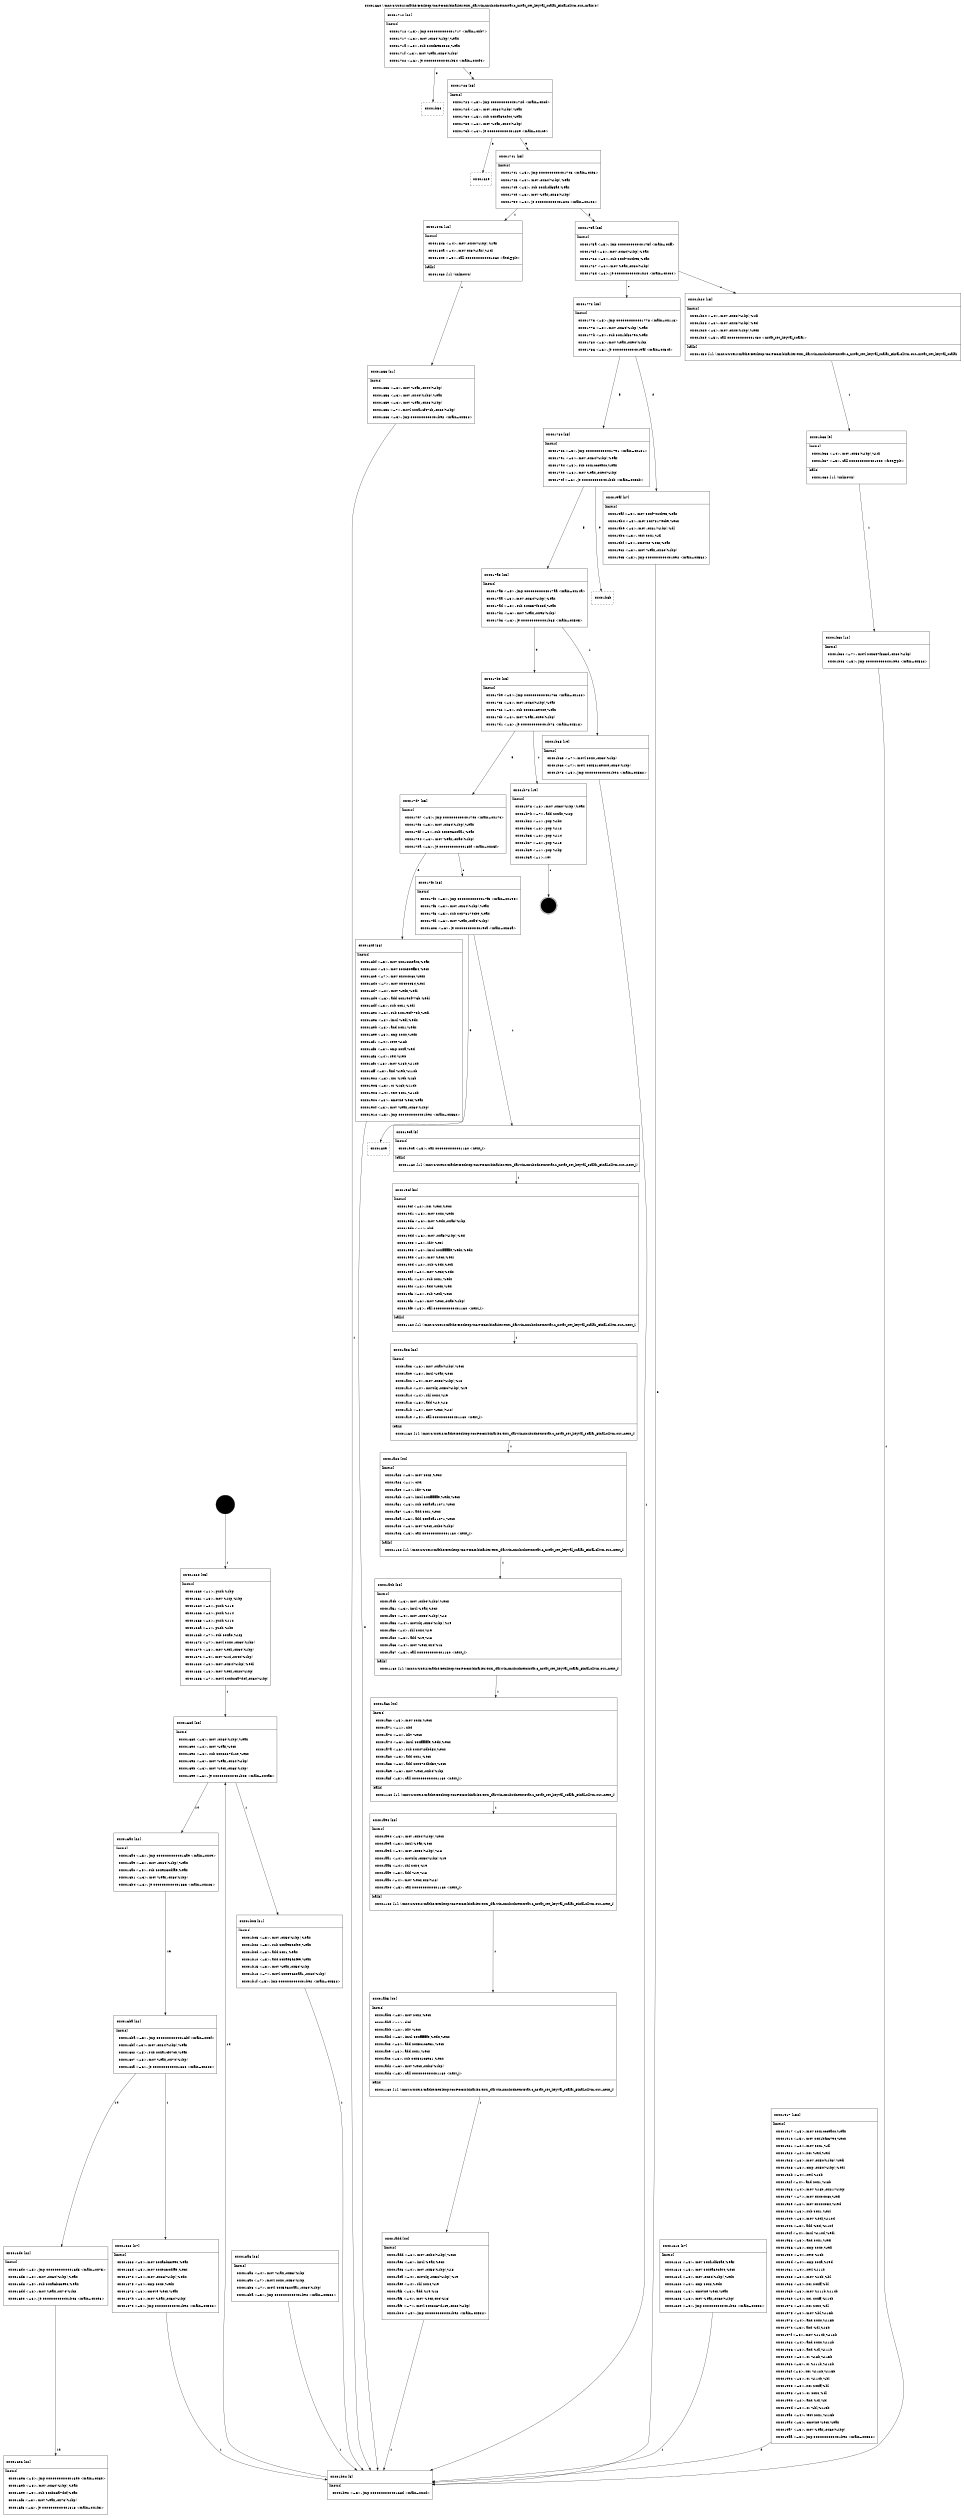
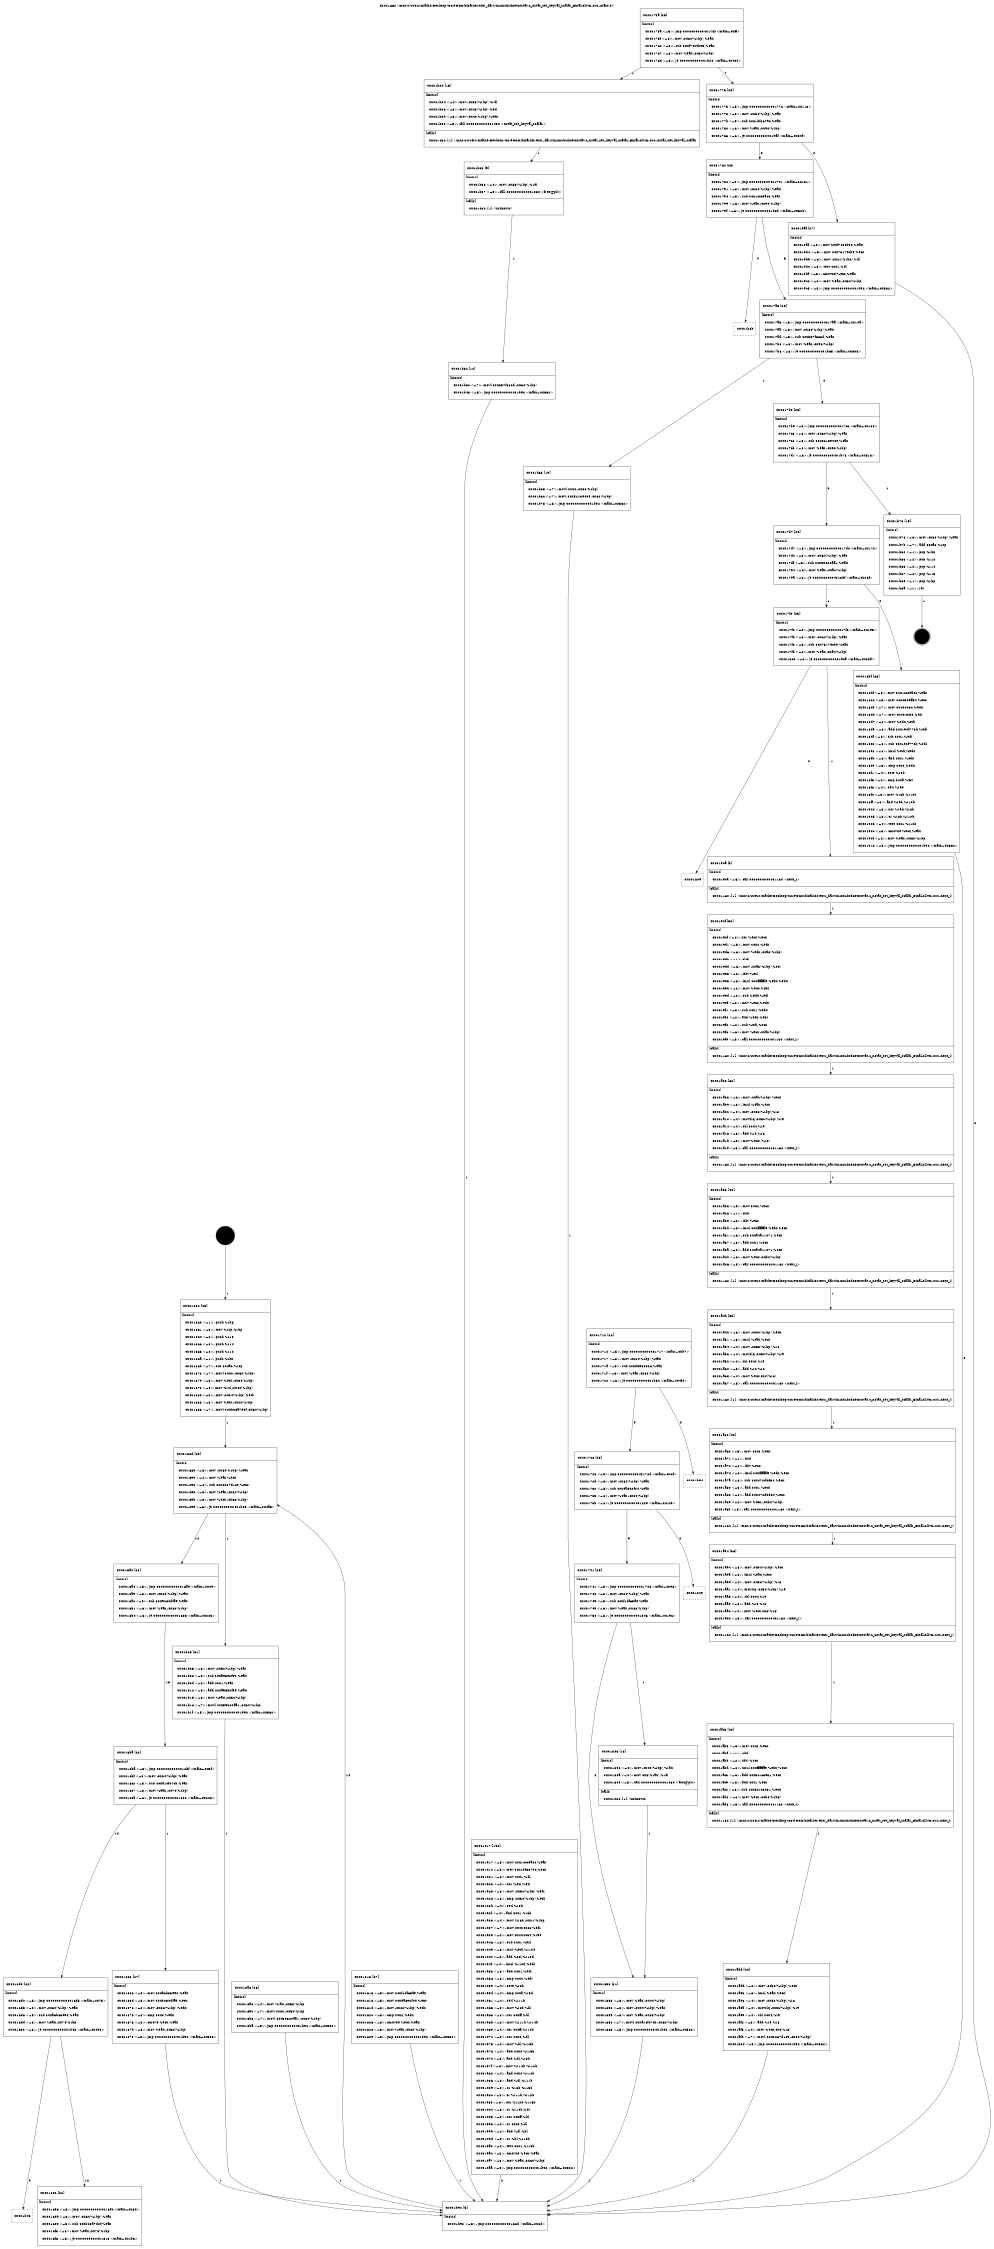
edge "0x401741 [25]" -> "0x40175a [25]": now "0x401741 [25]" -> "0x401853 [21]"
node "0x401b48": added
